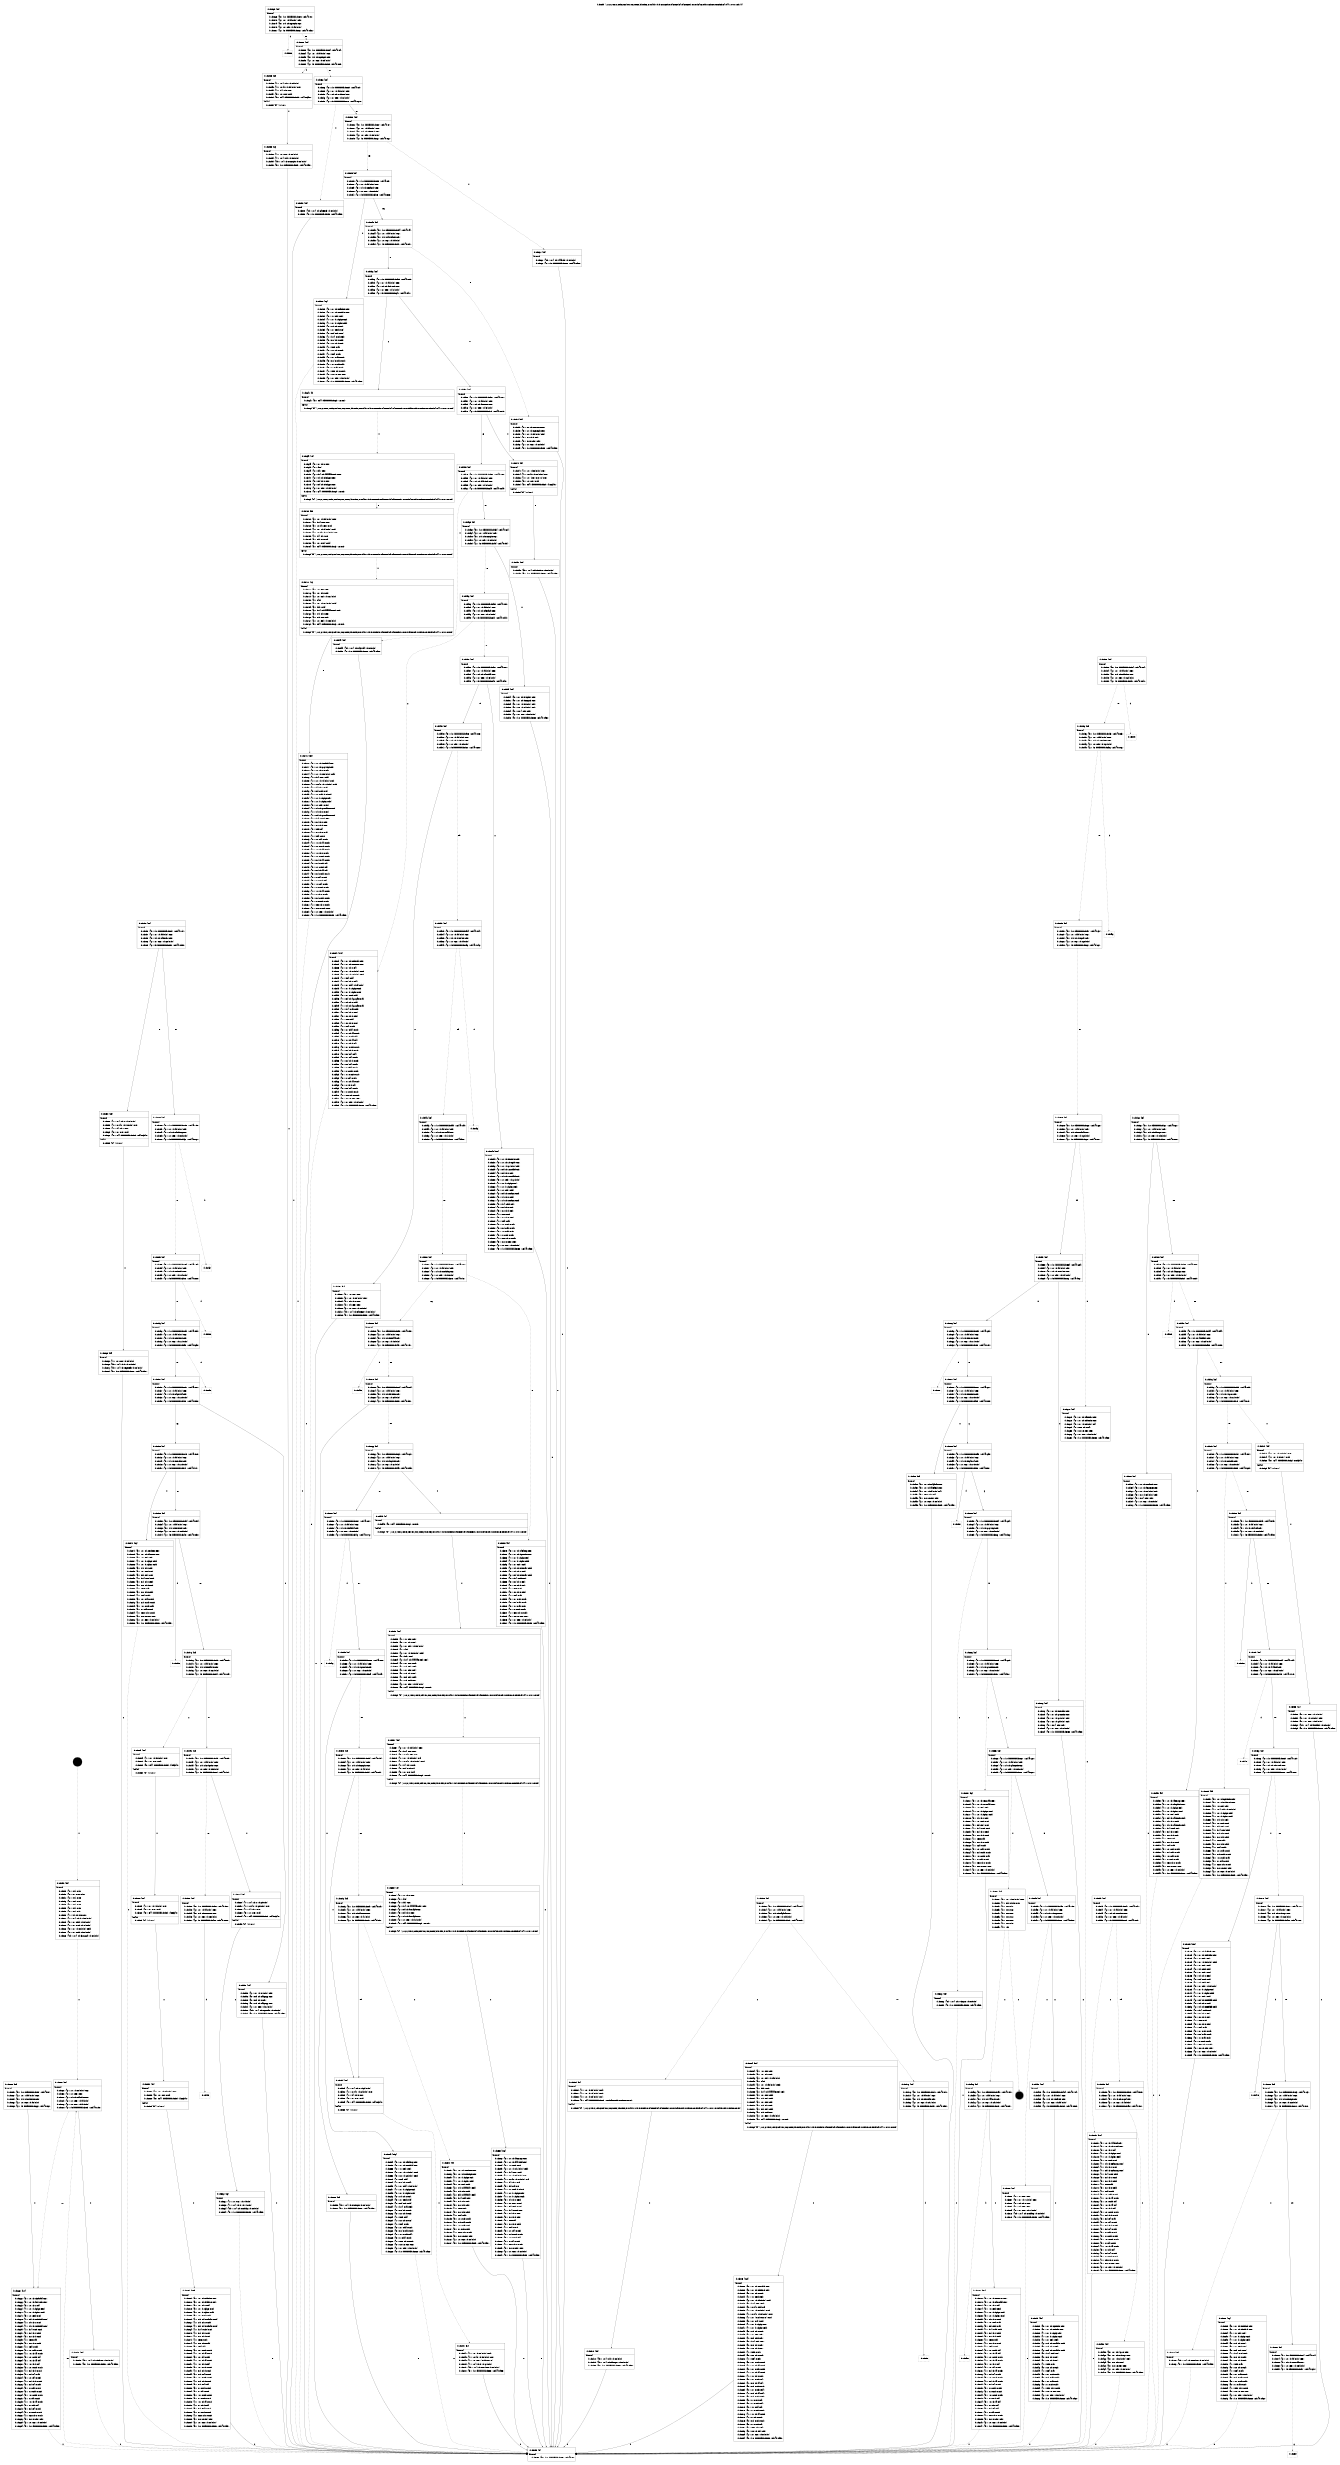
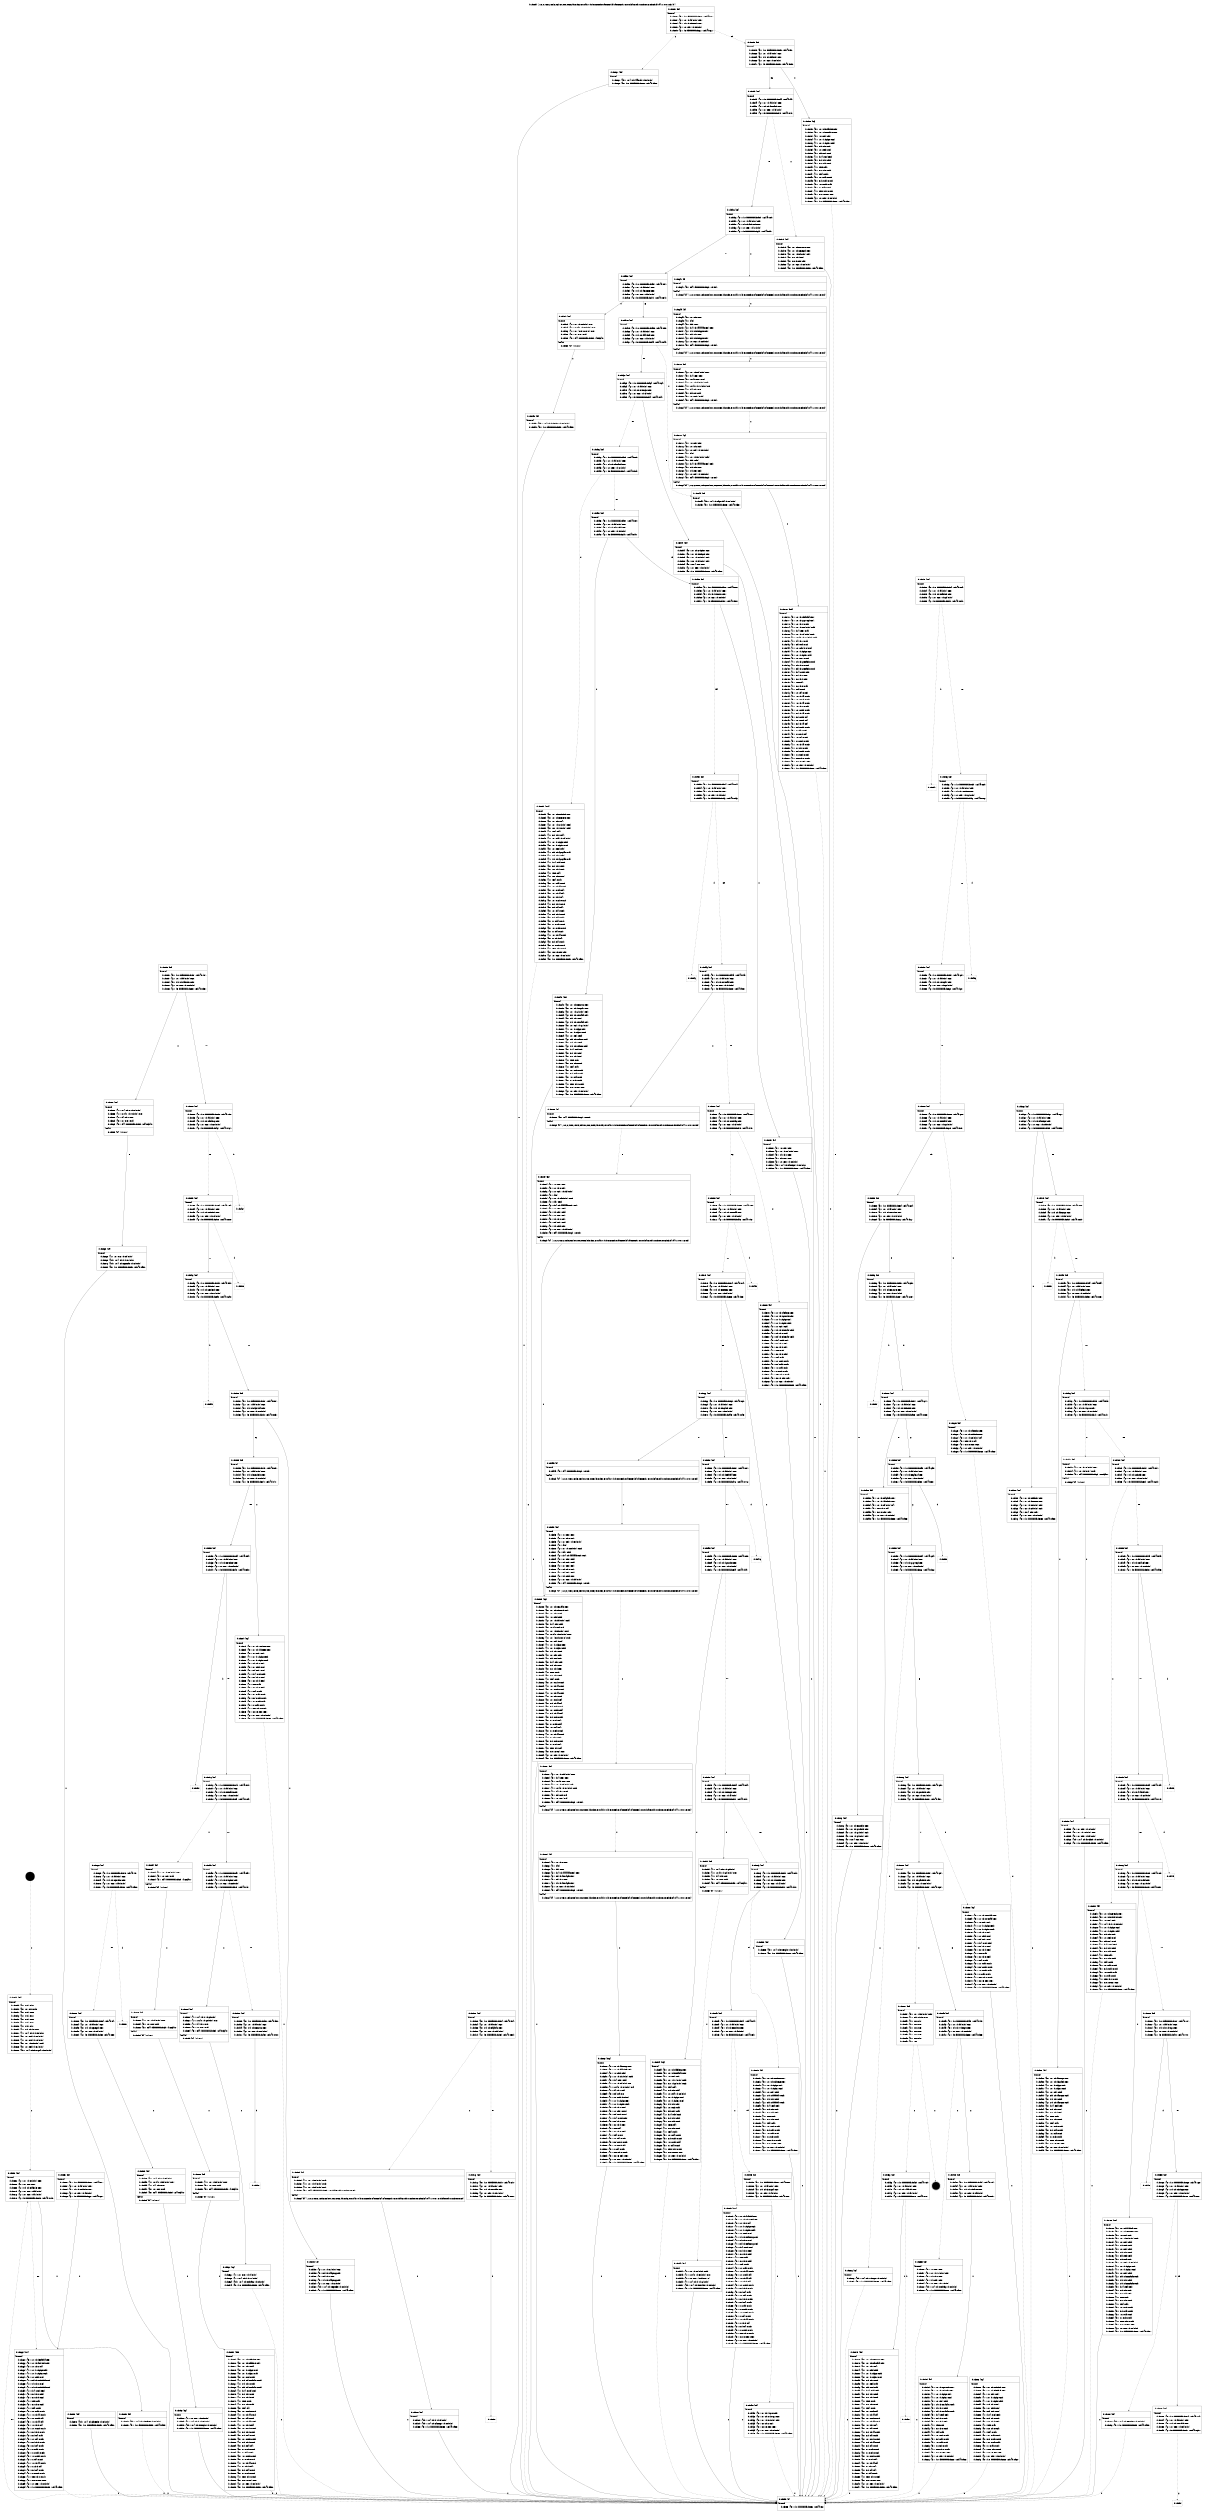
node "0x4018a6 [28]": removed
node "0x40218a [5]": added
edge "0x401ad6 [28]" -> "0x4020dd [23]": now "0x401ad6 [28]" -> "0x401af2 [28]"
